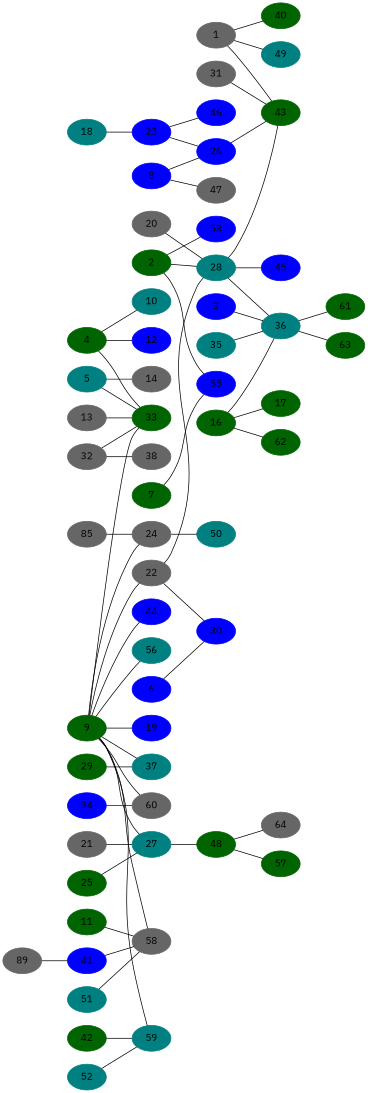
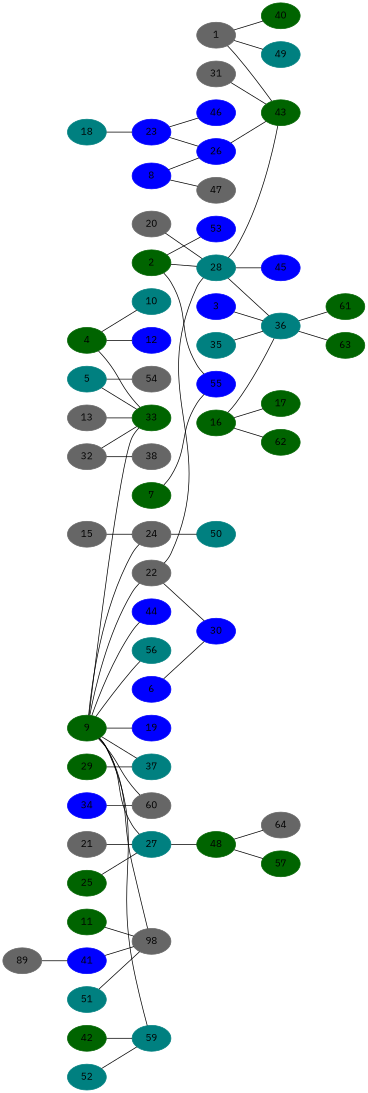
node "14": label "14" -> "54"
node "85": label "85" -> "15"
node "58": label "58" -> "98"
